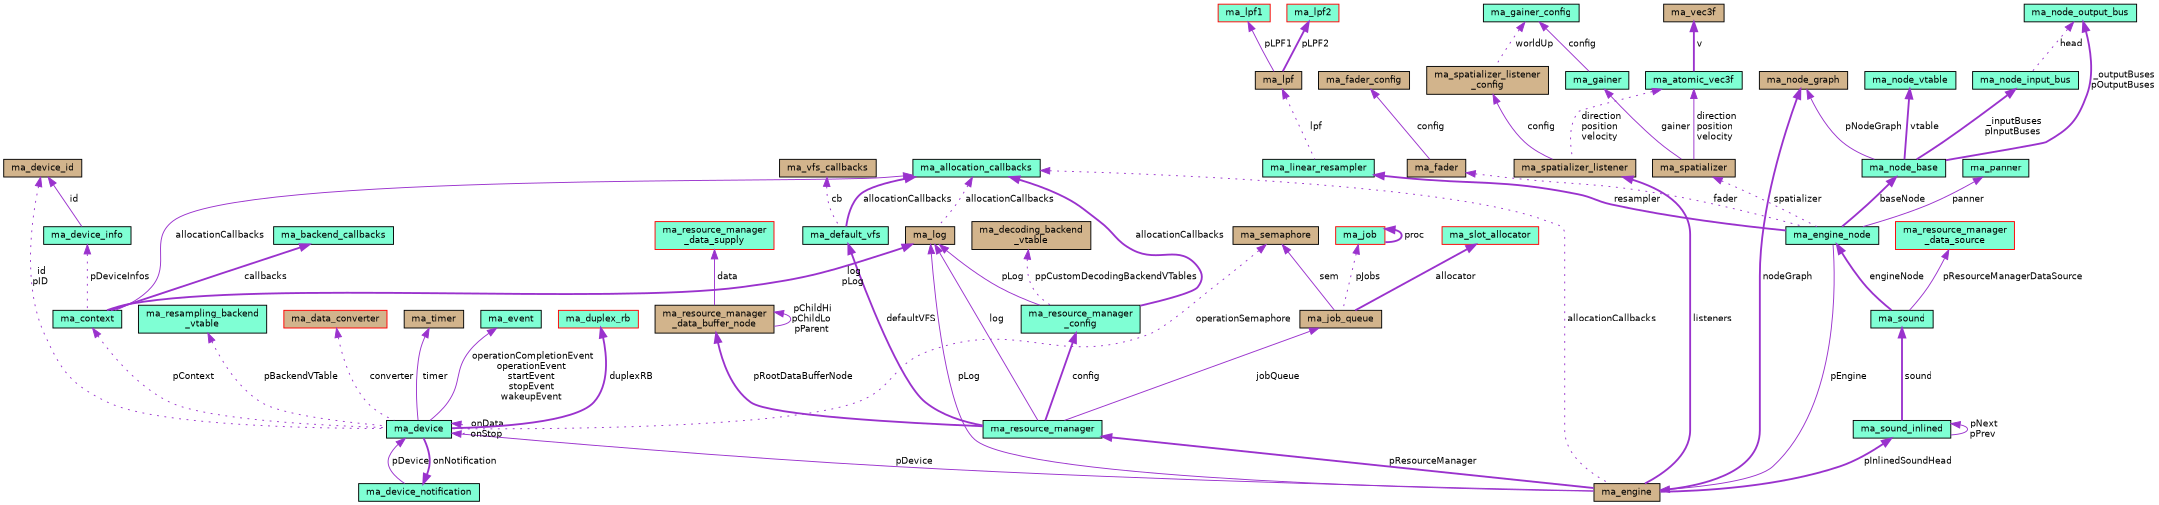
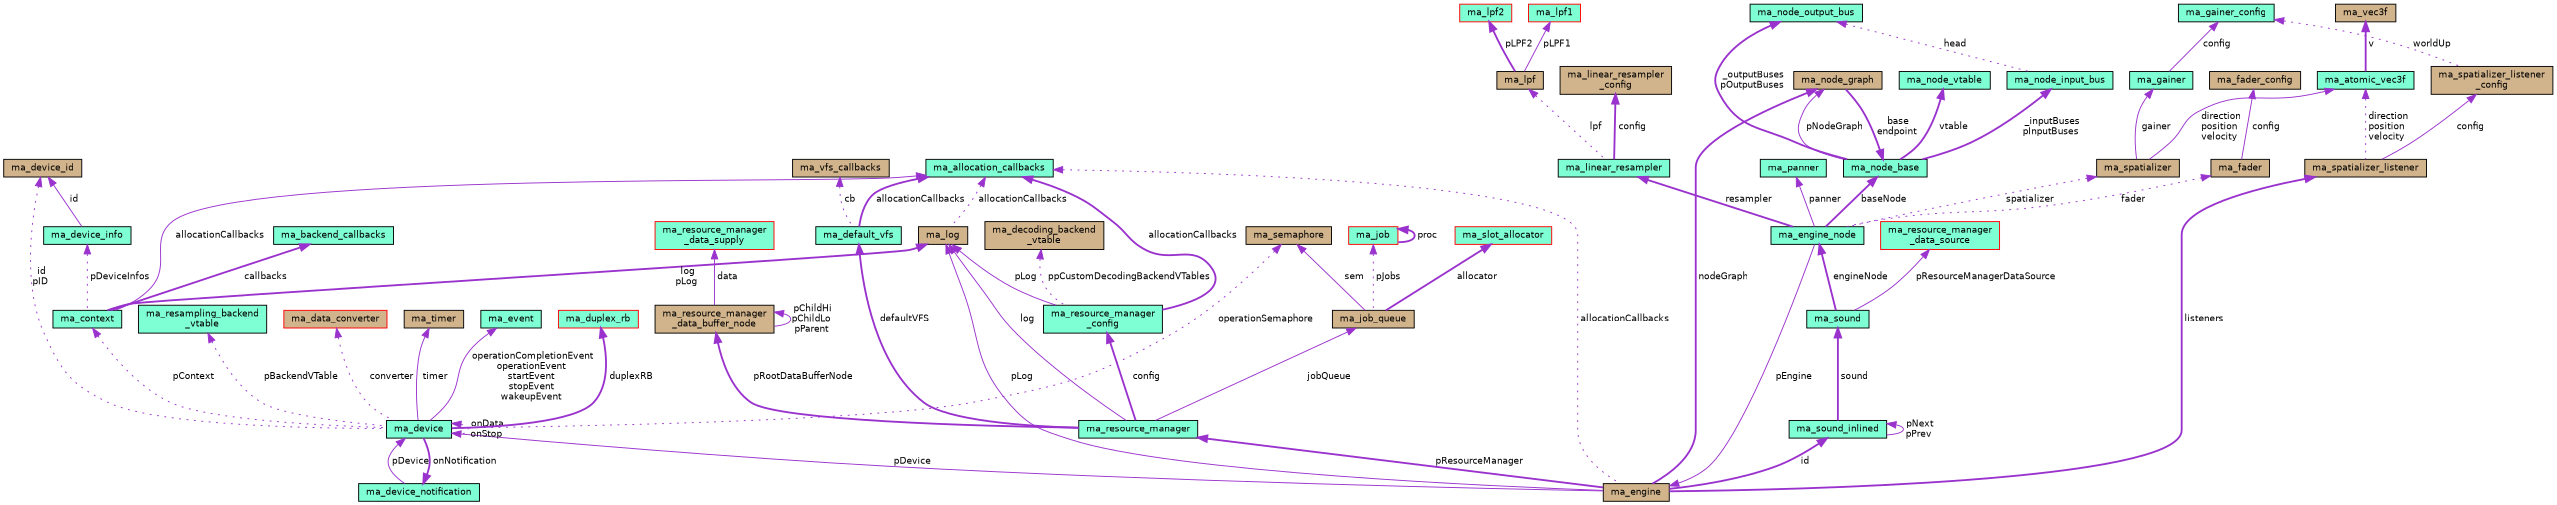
node "ma_linear_resampler _config": added
edge "ma_node_graph" -> "ma_node_base": added, label "base endpoint"
edge "ma_engine" -> "ma_sound_inlined": label " pInlinedSoundHead" -> " id"
